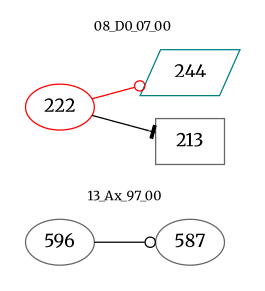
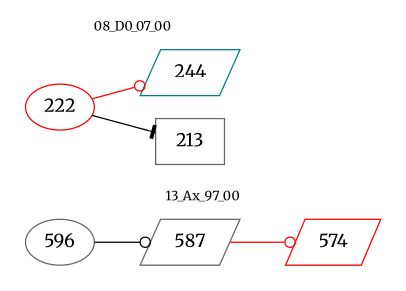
node "587": shape ellipse -> parallelogram
node "574": added
